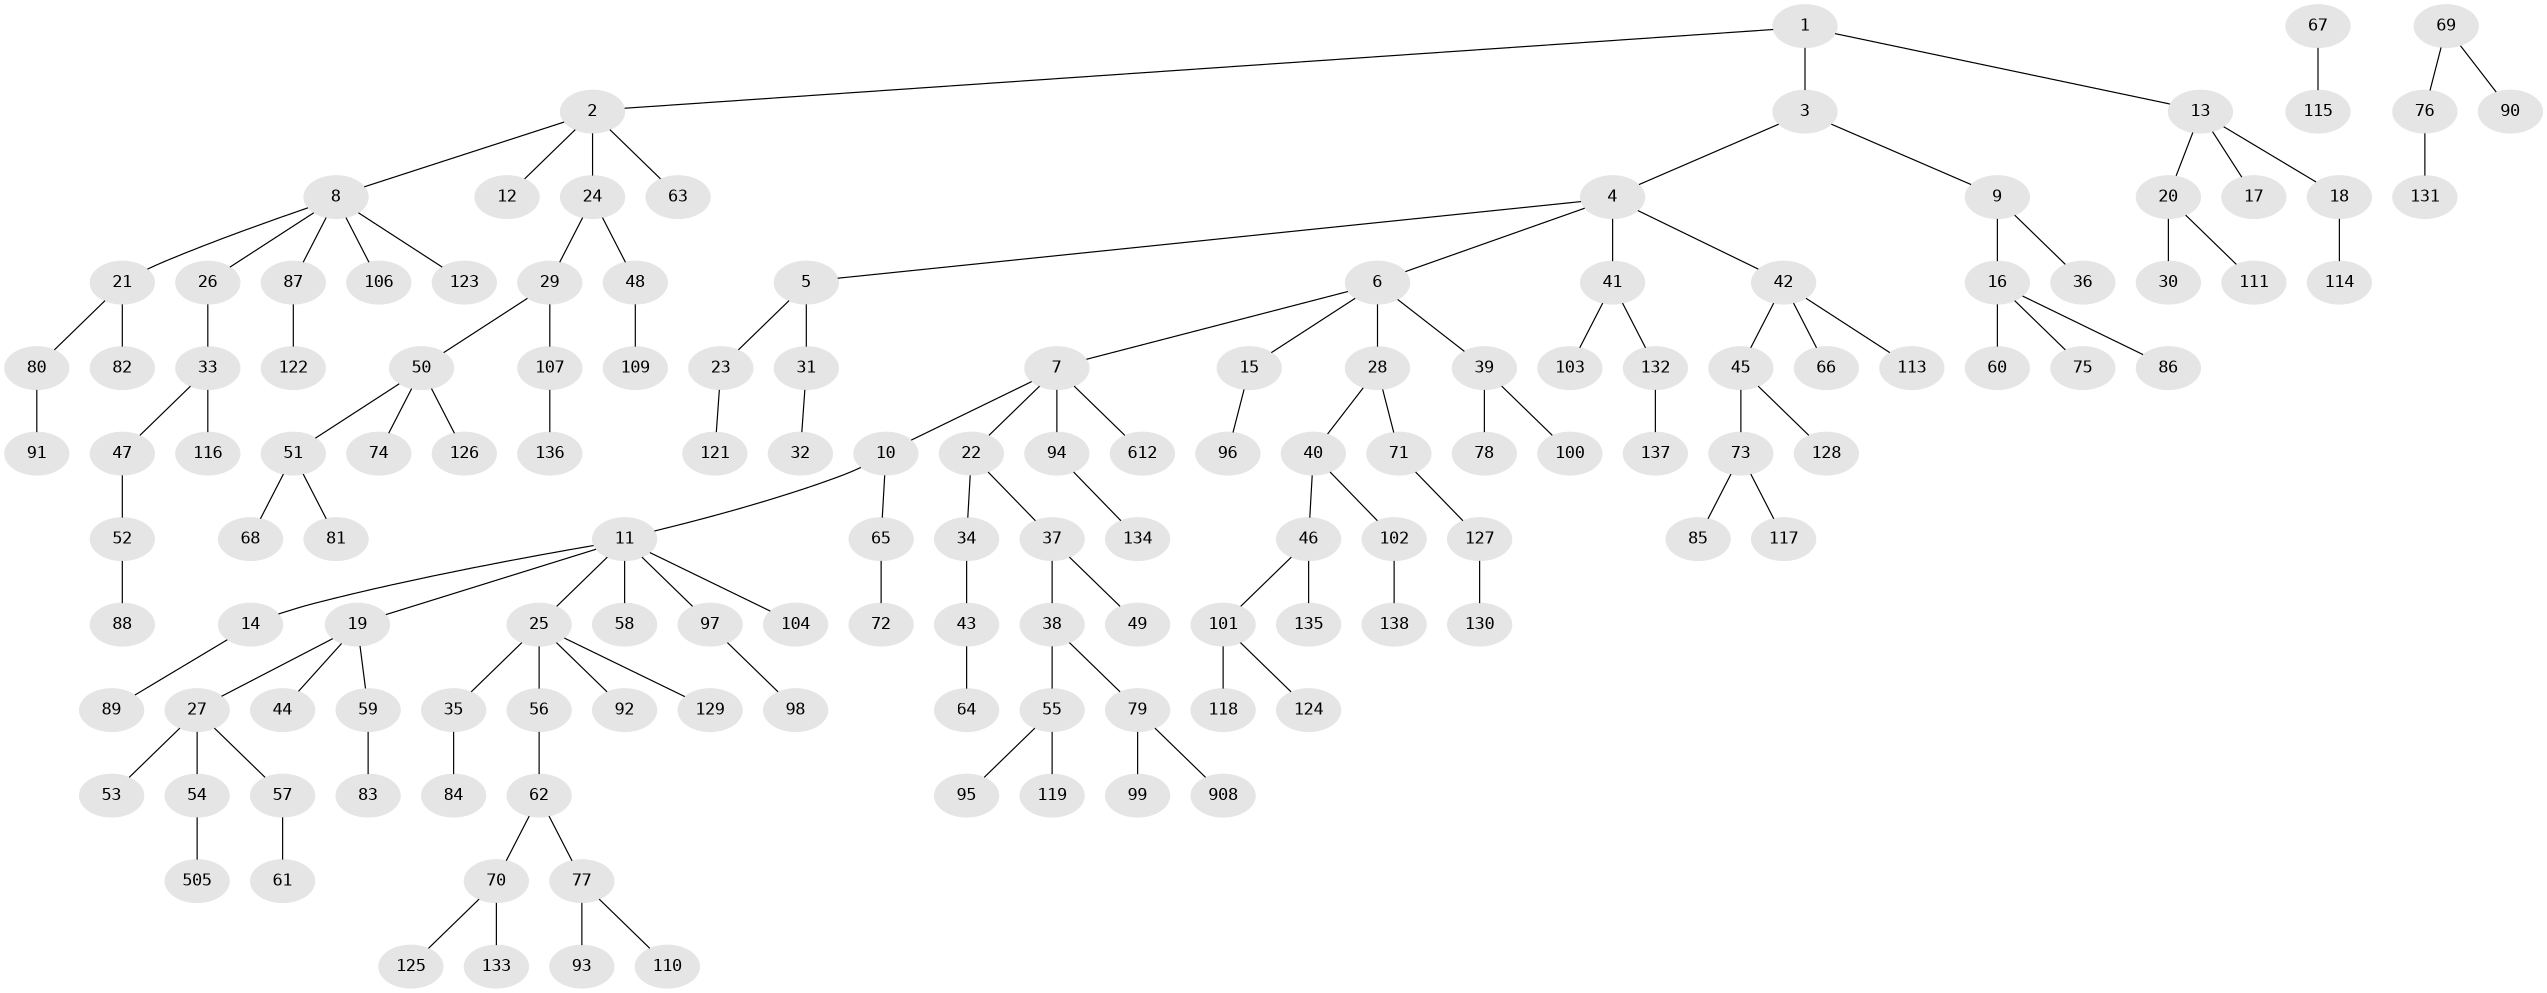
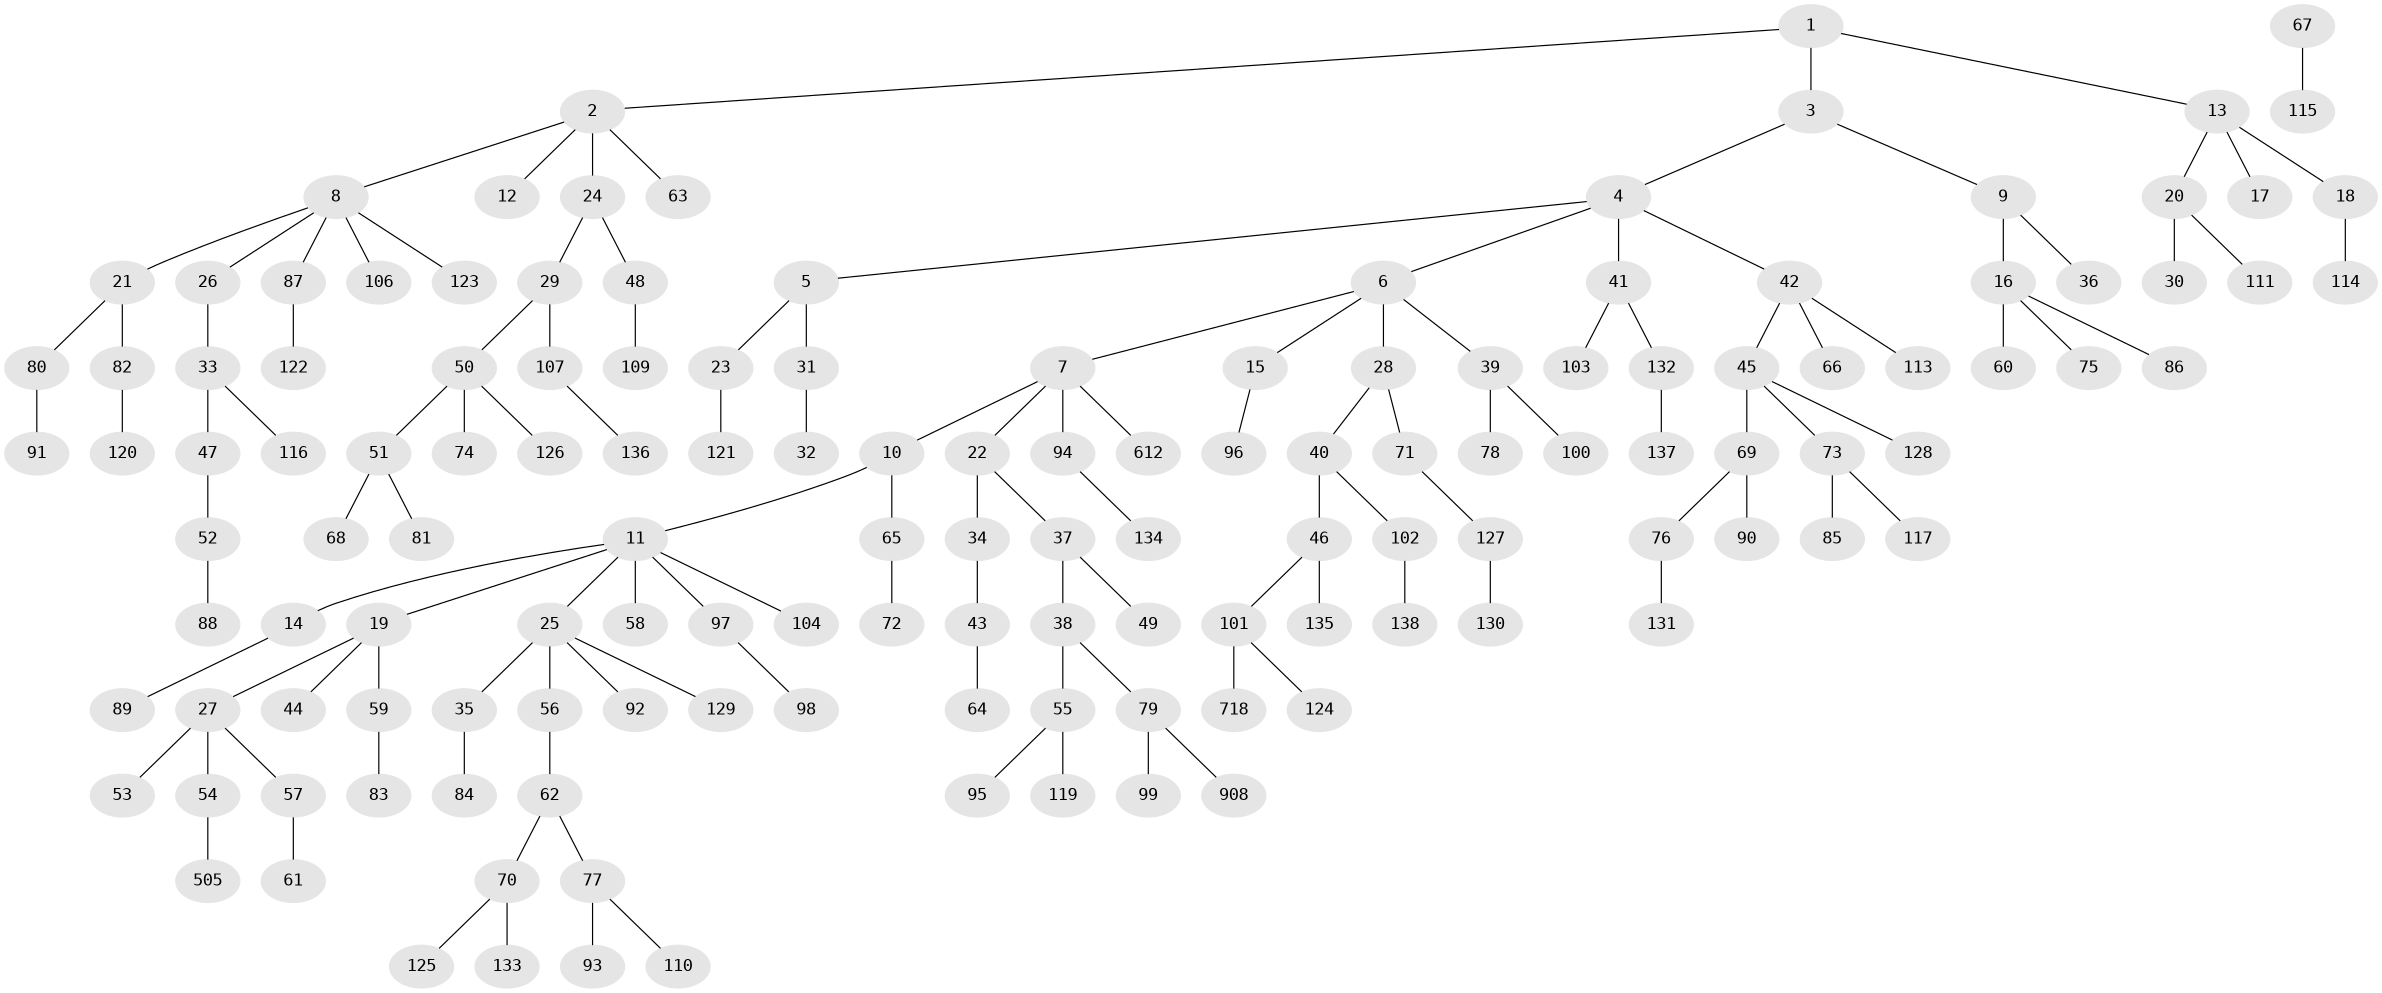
edge "45" -- "69": added
node "120": added
node "118": label "118" -> "718"
